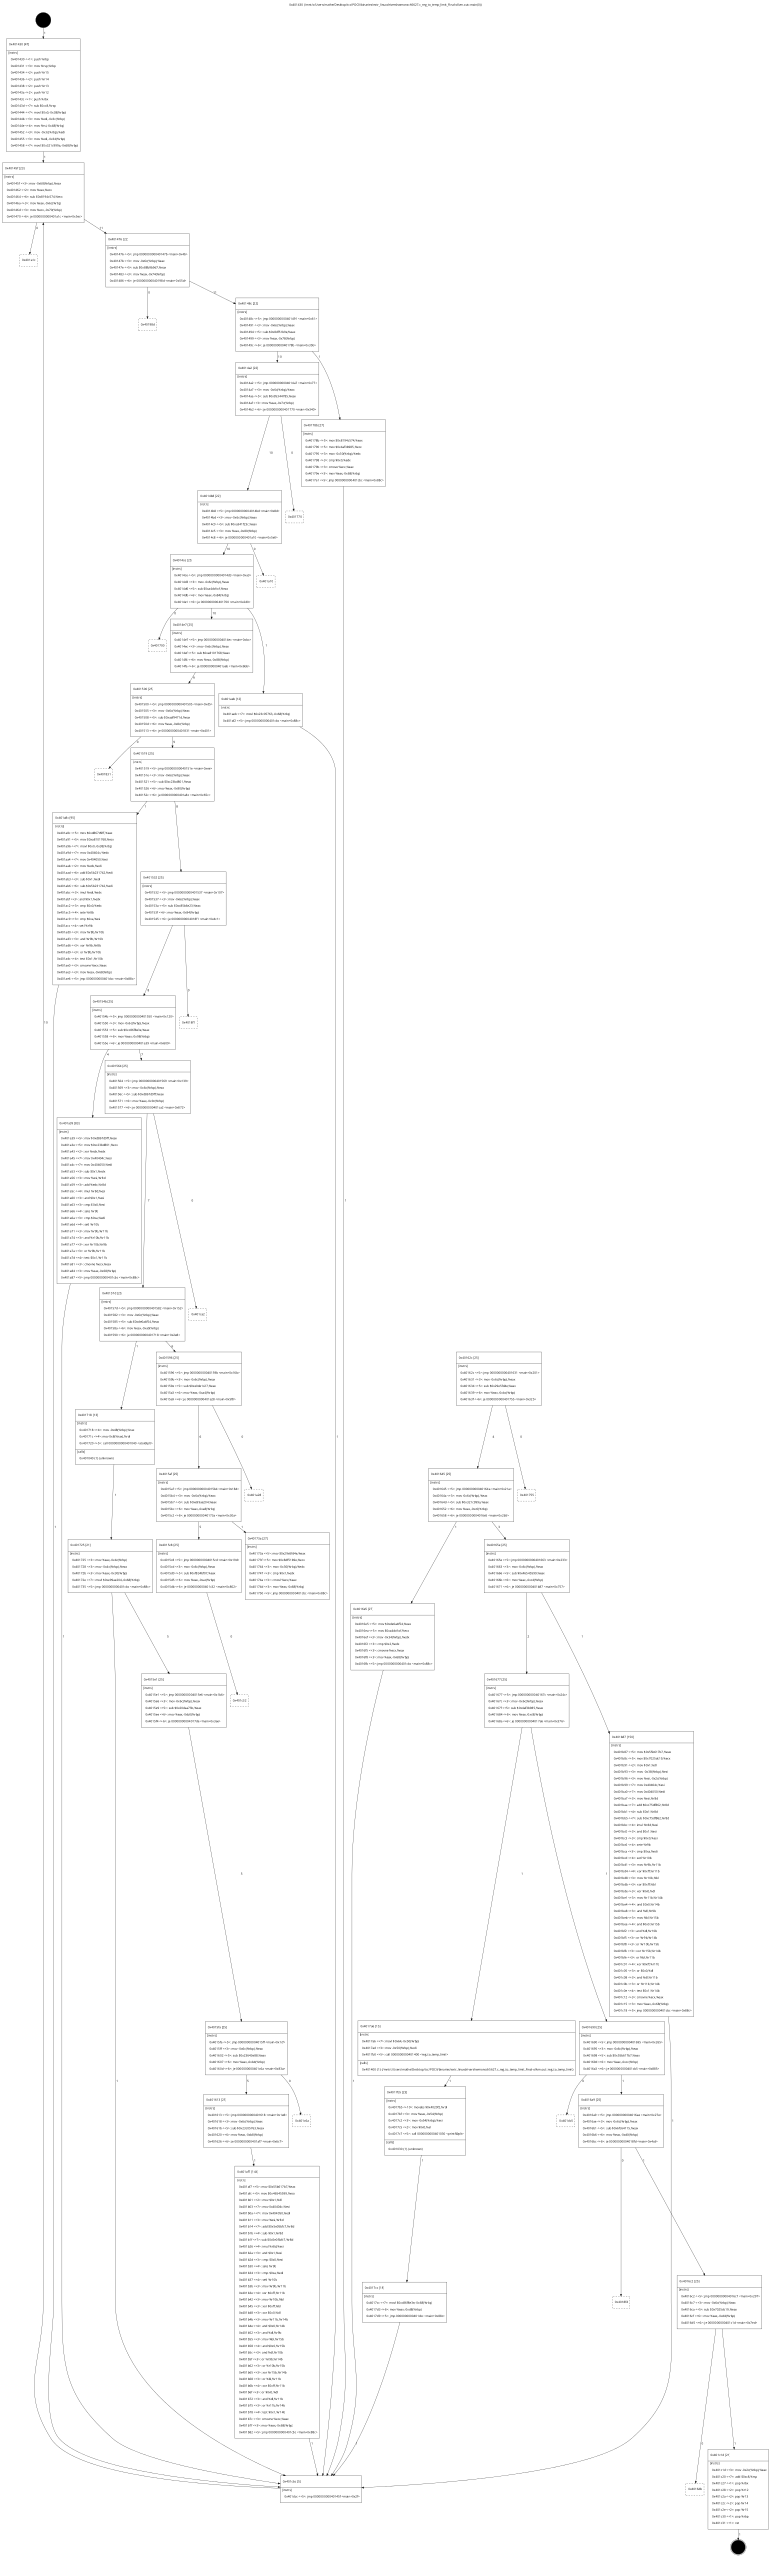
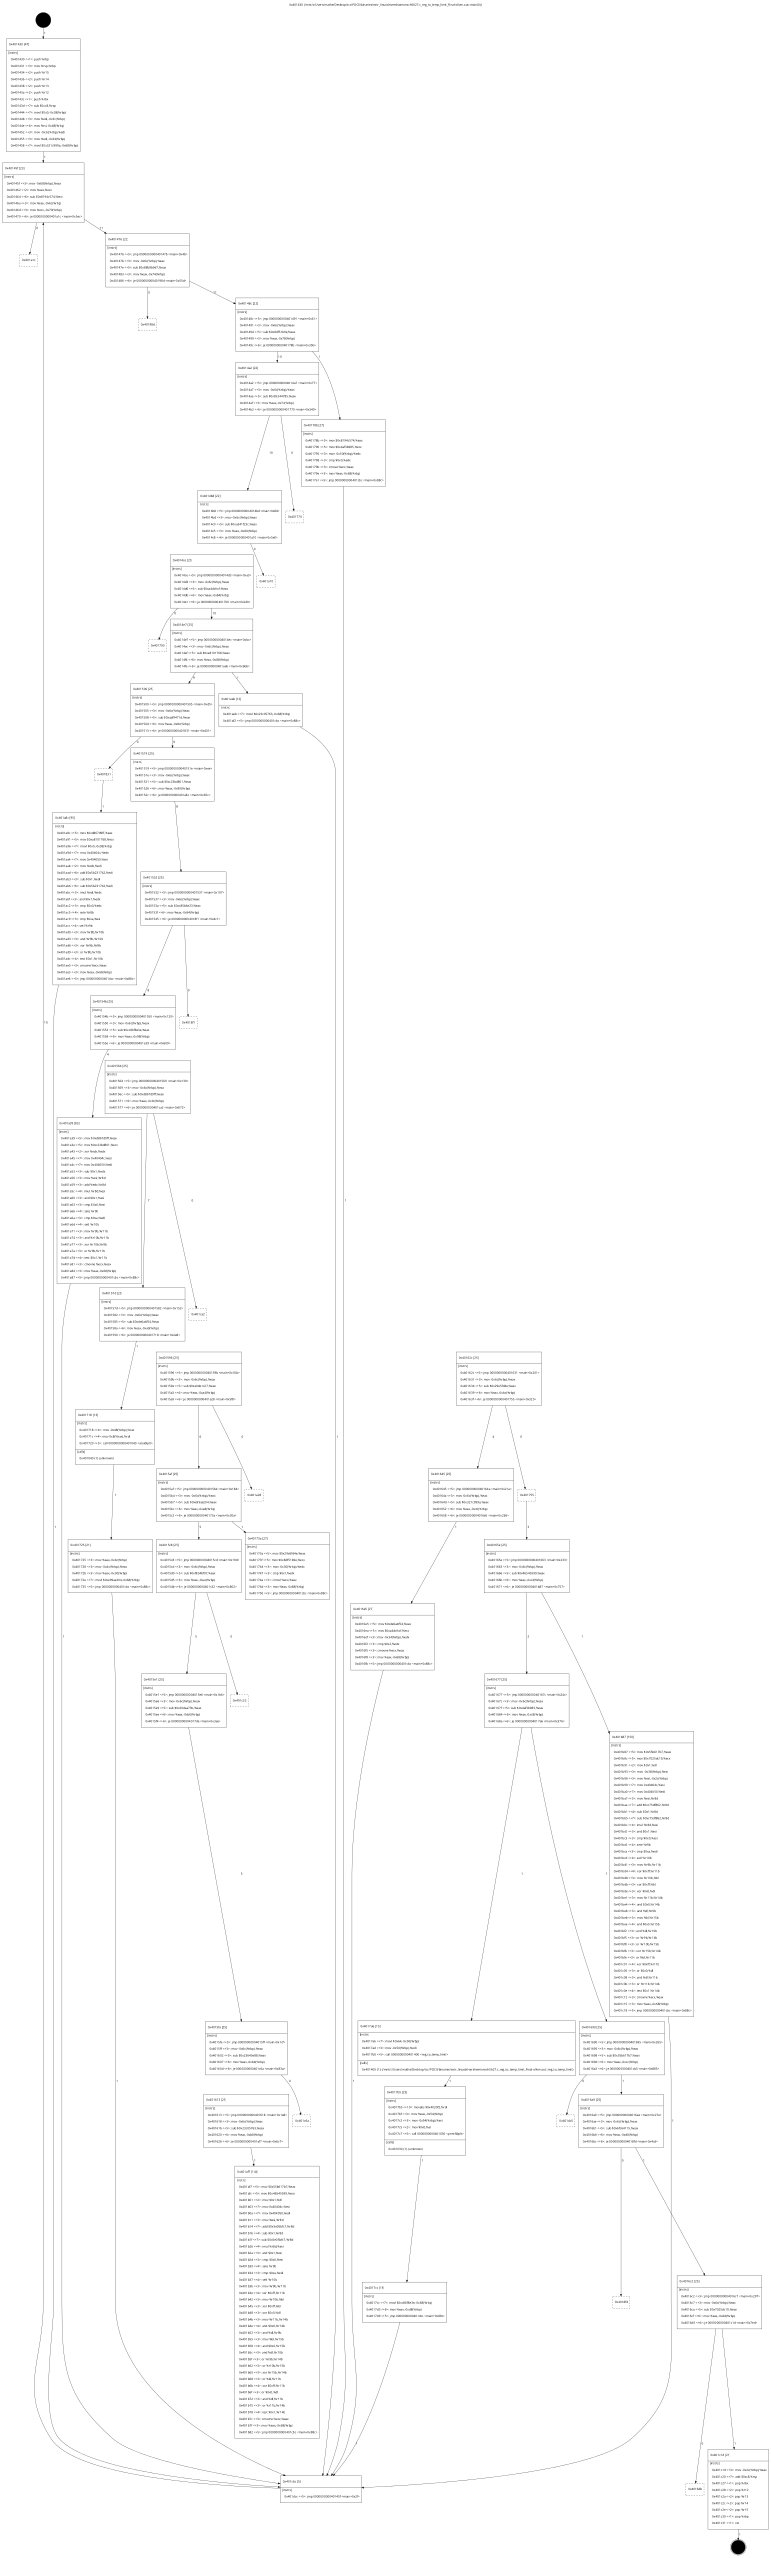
edge "0x4014b8 [22]" -> "0x4014ce [25]": removed, label "10"
edge "0x4014ce [25]" -> "0x401aeb [12]": now "0x4014e7 [25]" -> "0x401aeb [12]"
edge "0x401519 [25]" -> "0x401a8c [95]": now "0x401831" -> "0x401a8c [95]"
edge "0x40154b [25]" -> "0x401564 [25]": removed, label "7"
edge "0x40157d [25]" -> "0x401596 [25]": removed, label "6"
edge "0x401645 [25]" -> "0x40165e [25]": now "0x401755" -> "0x40165e [25]"
edge "0x401725 [21]" -> "0x4015e1 [25]": now "0x4015c8 [25]" -> "0x4015e1 [25]"
edge "0x4015fa [25]" -> "0x401613 [25]": removed, label "5"
edge "0x401af7 [144]" -> "0x401cbc [5]": removed, label "1"
